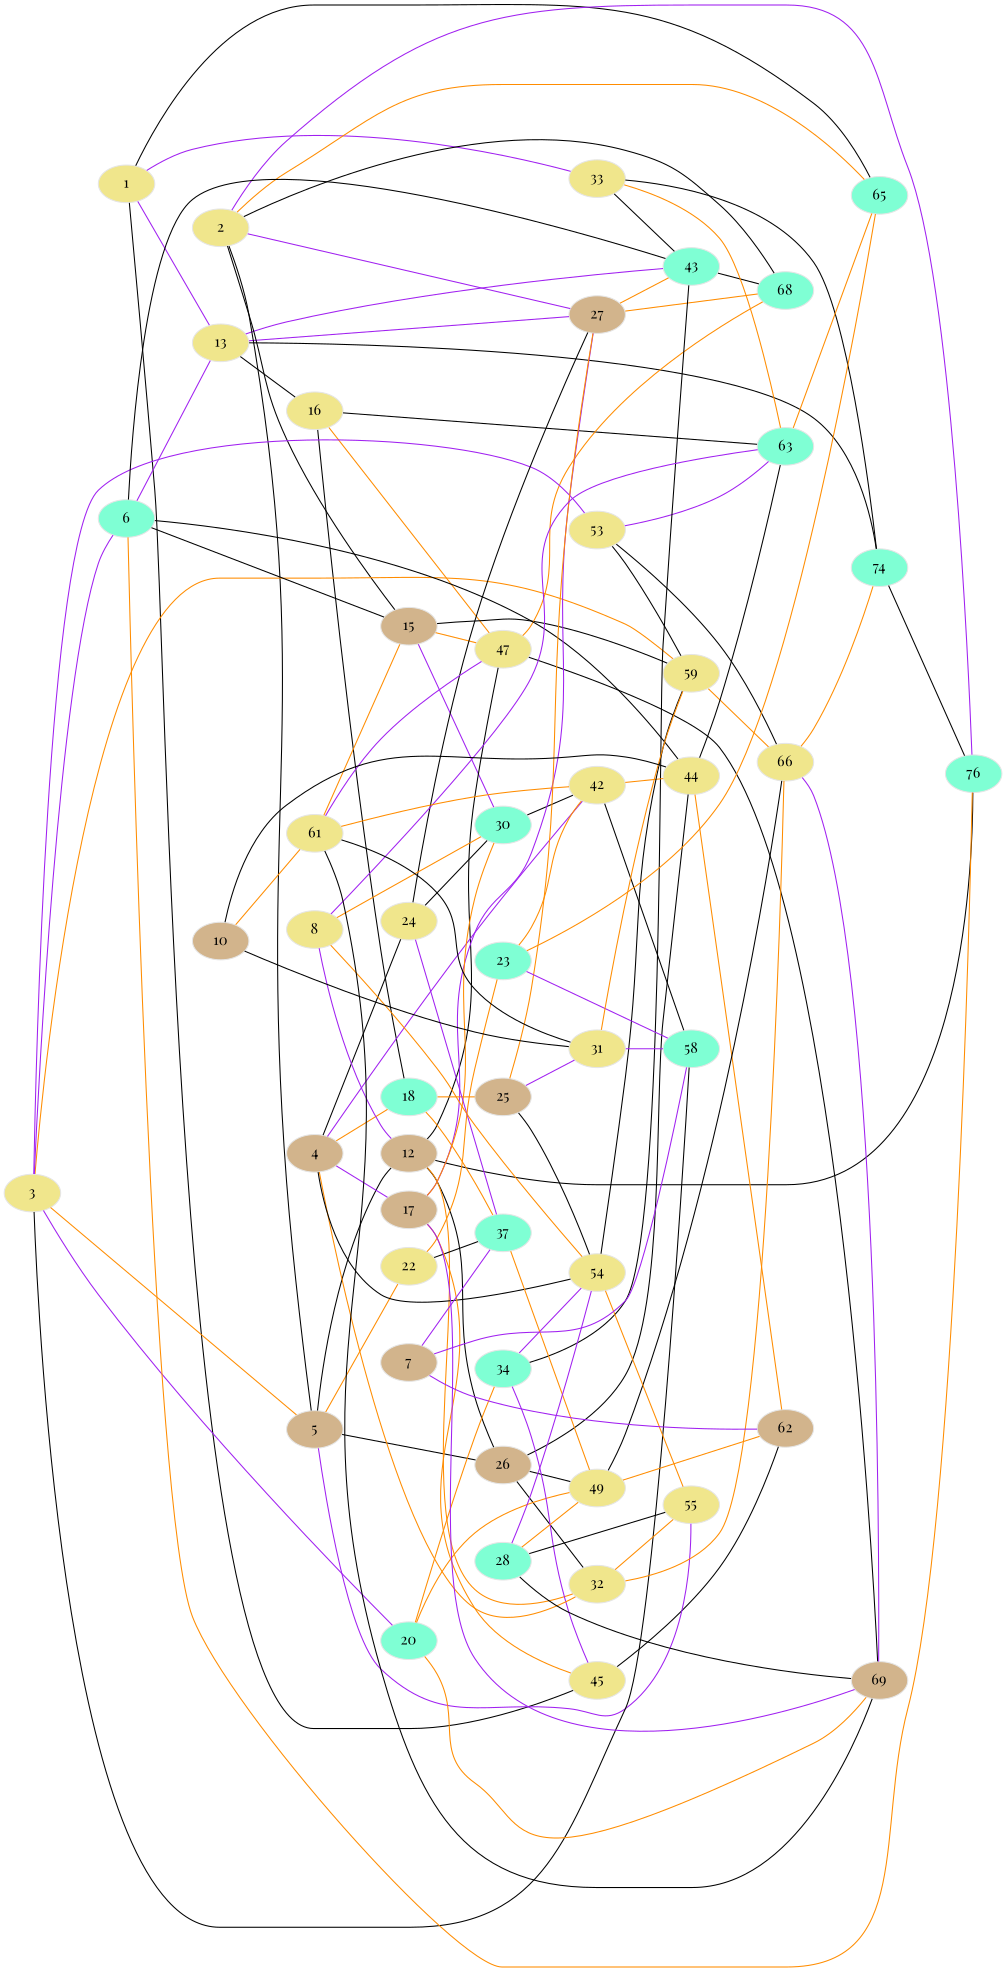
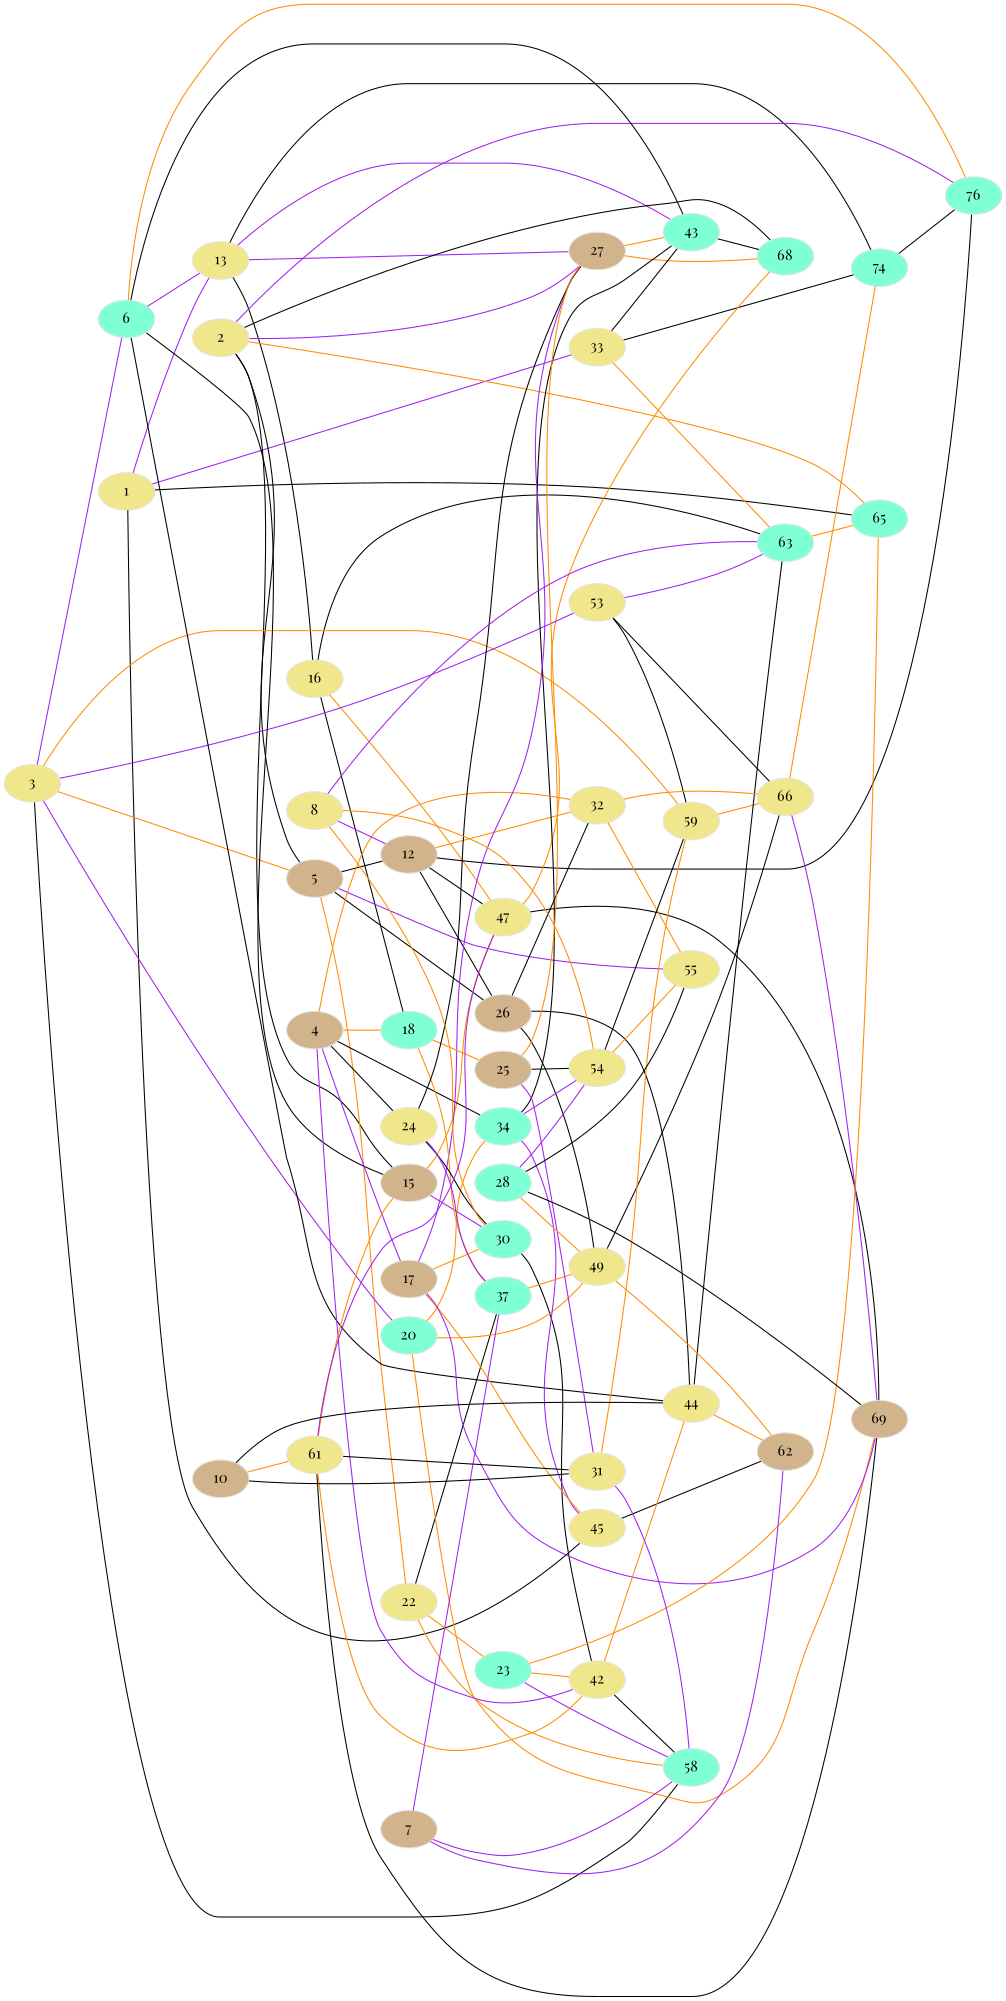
edge "15" -- "59": removed
edge "4" -- "54": now "4" -- "34"
edge "22" -- "58": added
